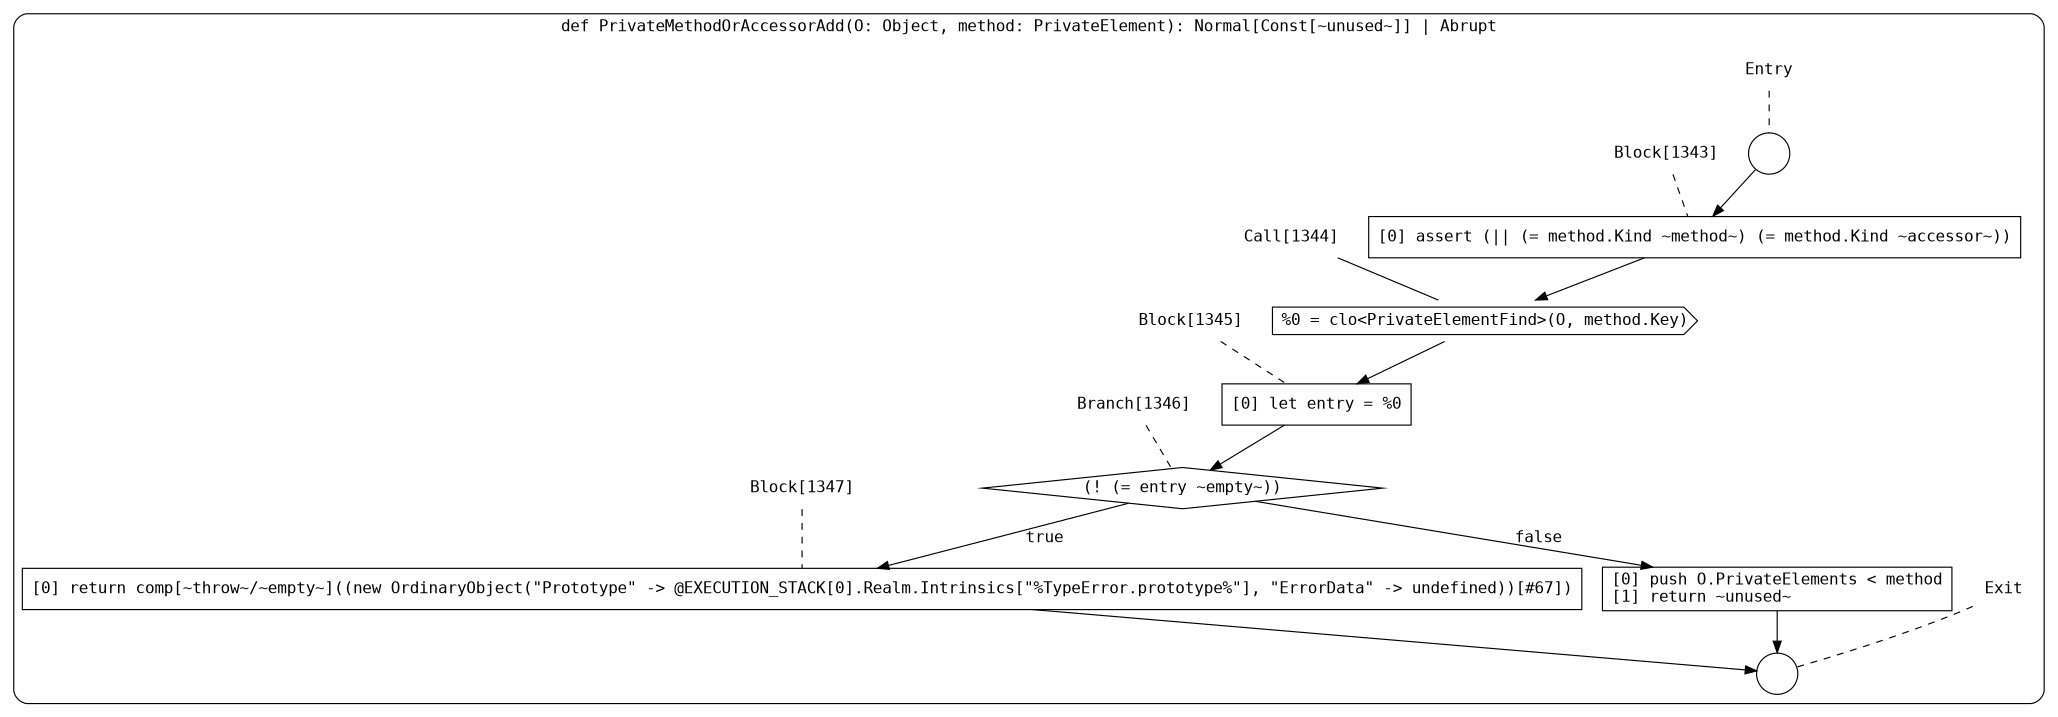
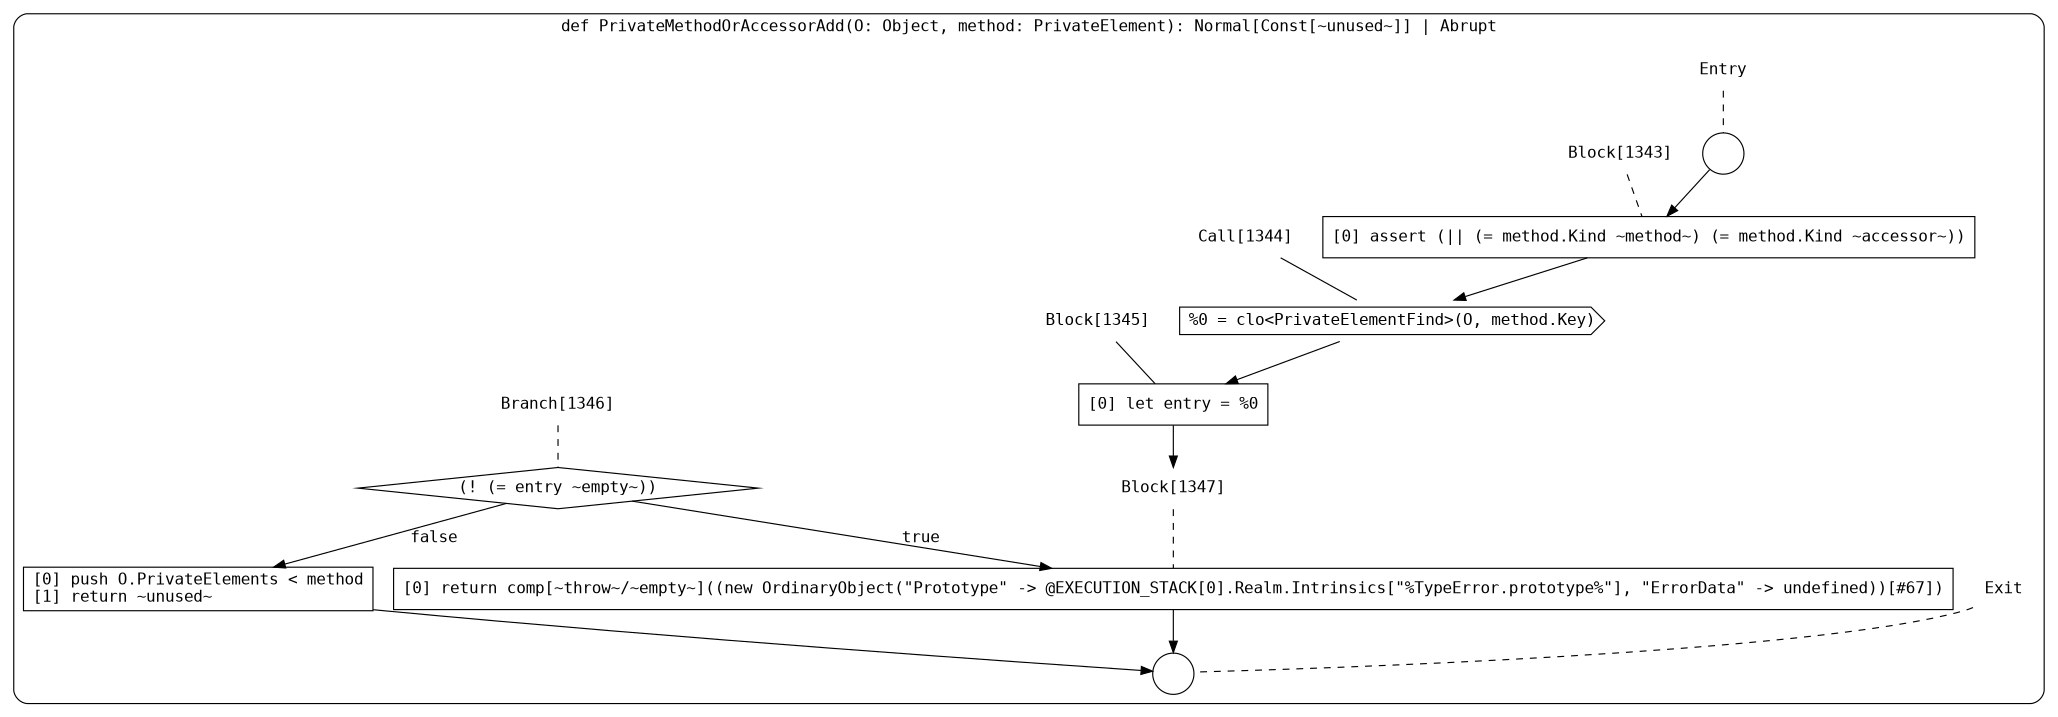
edge "Block[1345]" -- "[0] let entry = %0": style dashed -> solid
edge "[0] let entry = %0" -> "(! (= entry ~empty~))": now "[0] let entry = %0" -> "Block[1347]"
